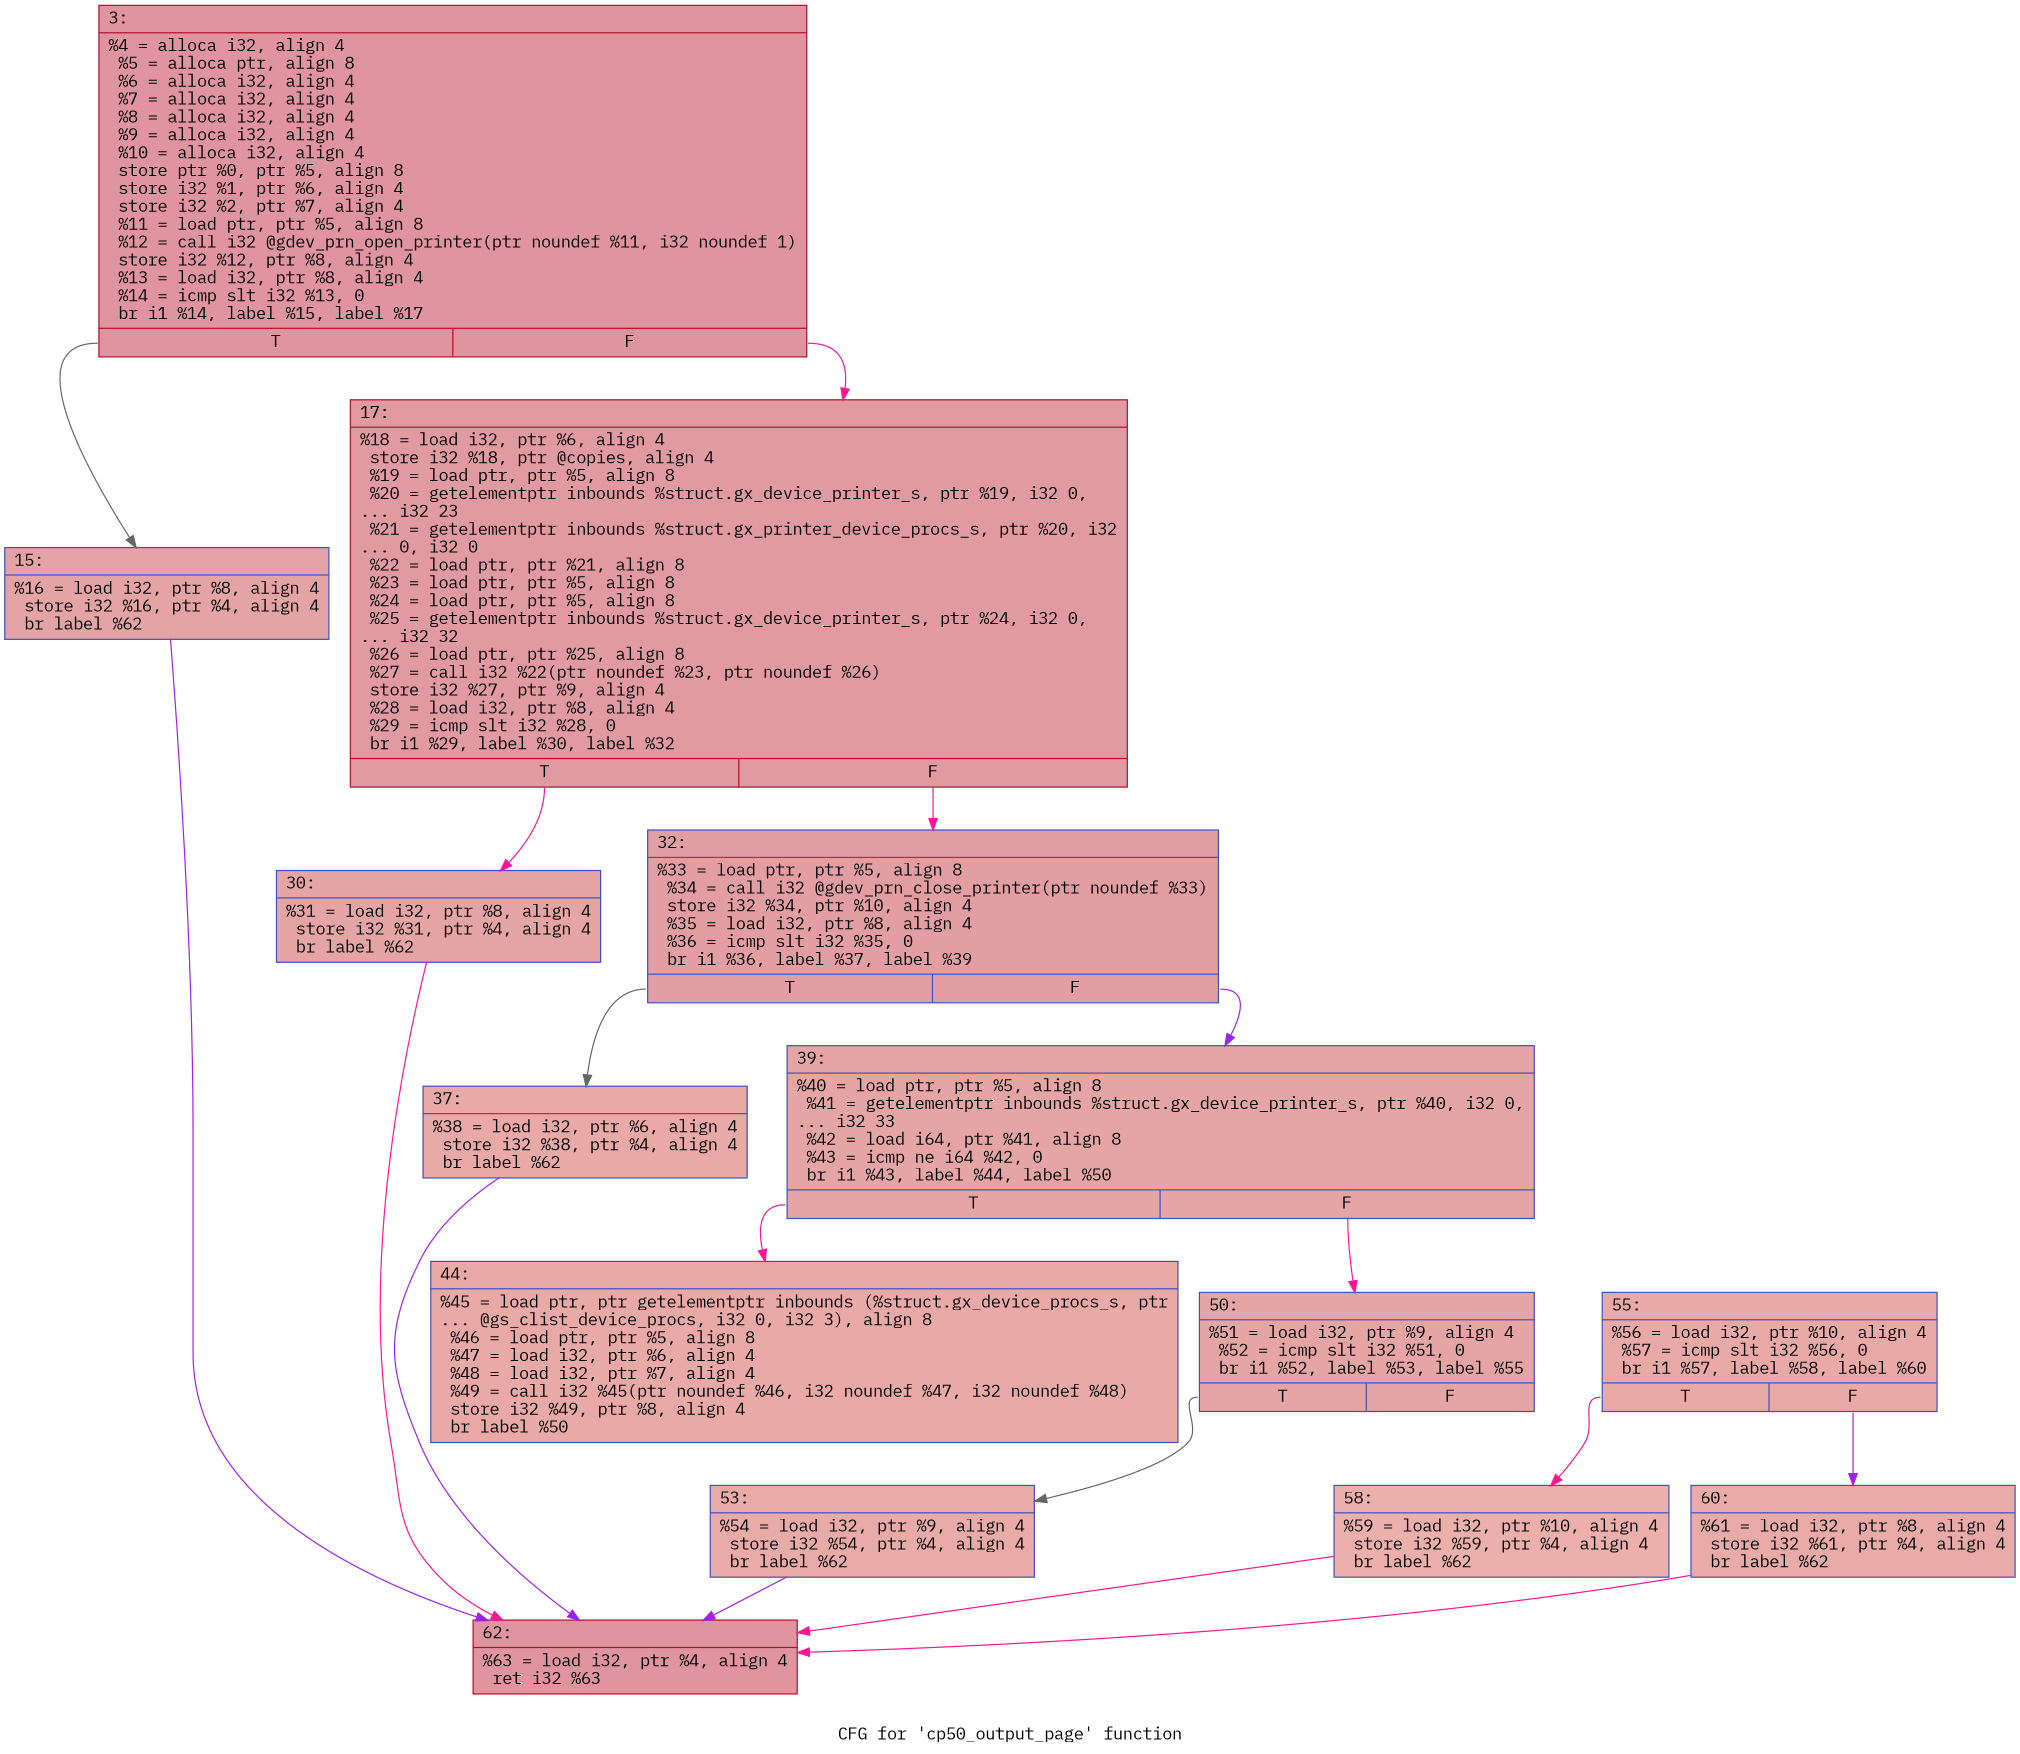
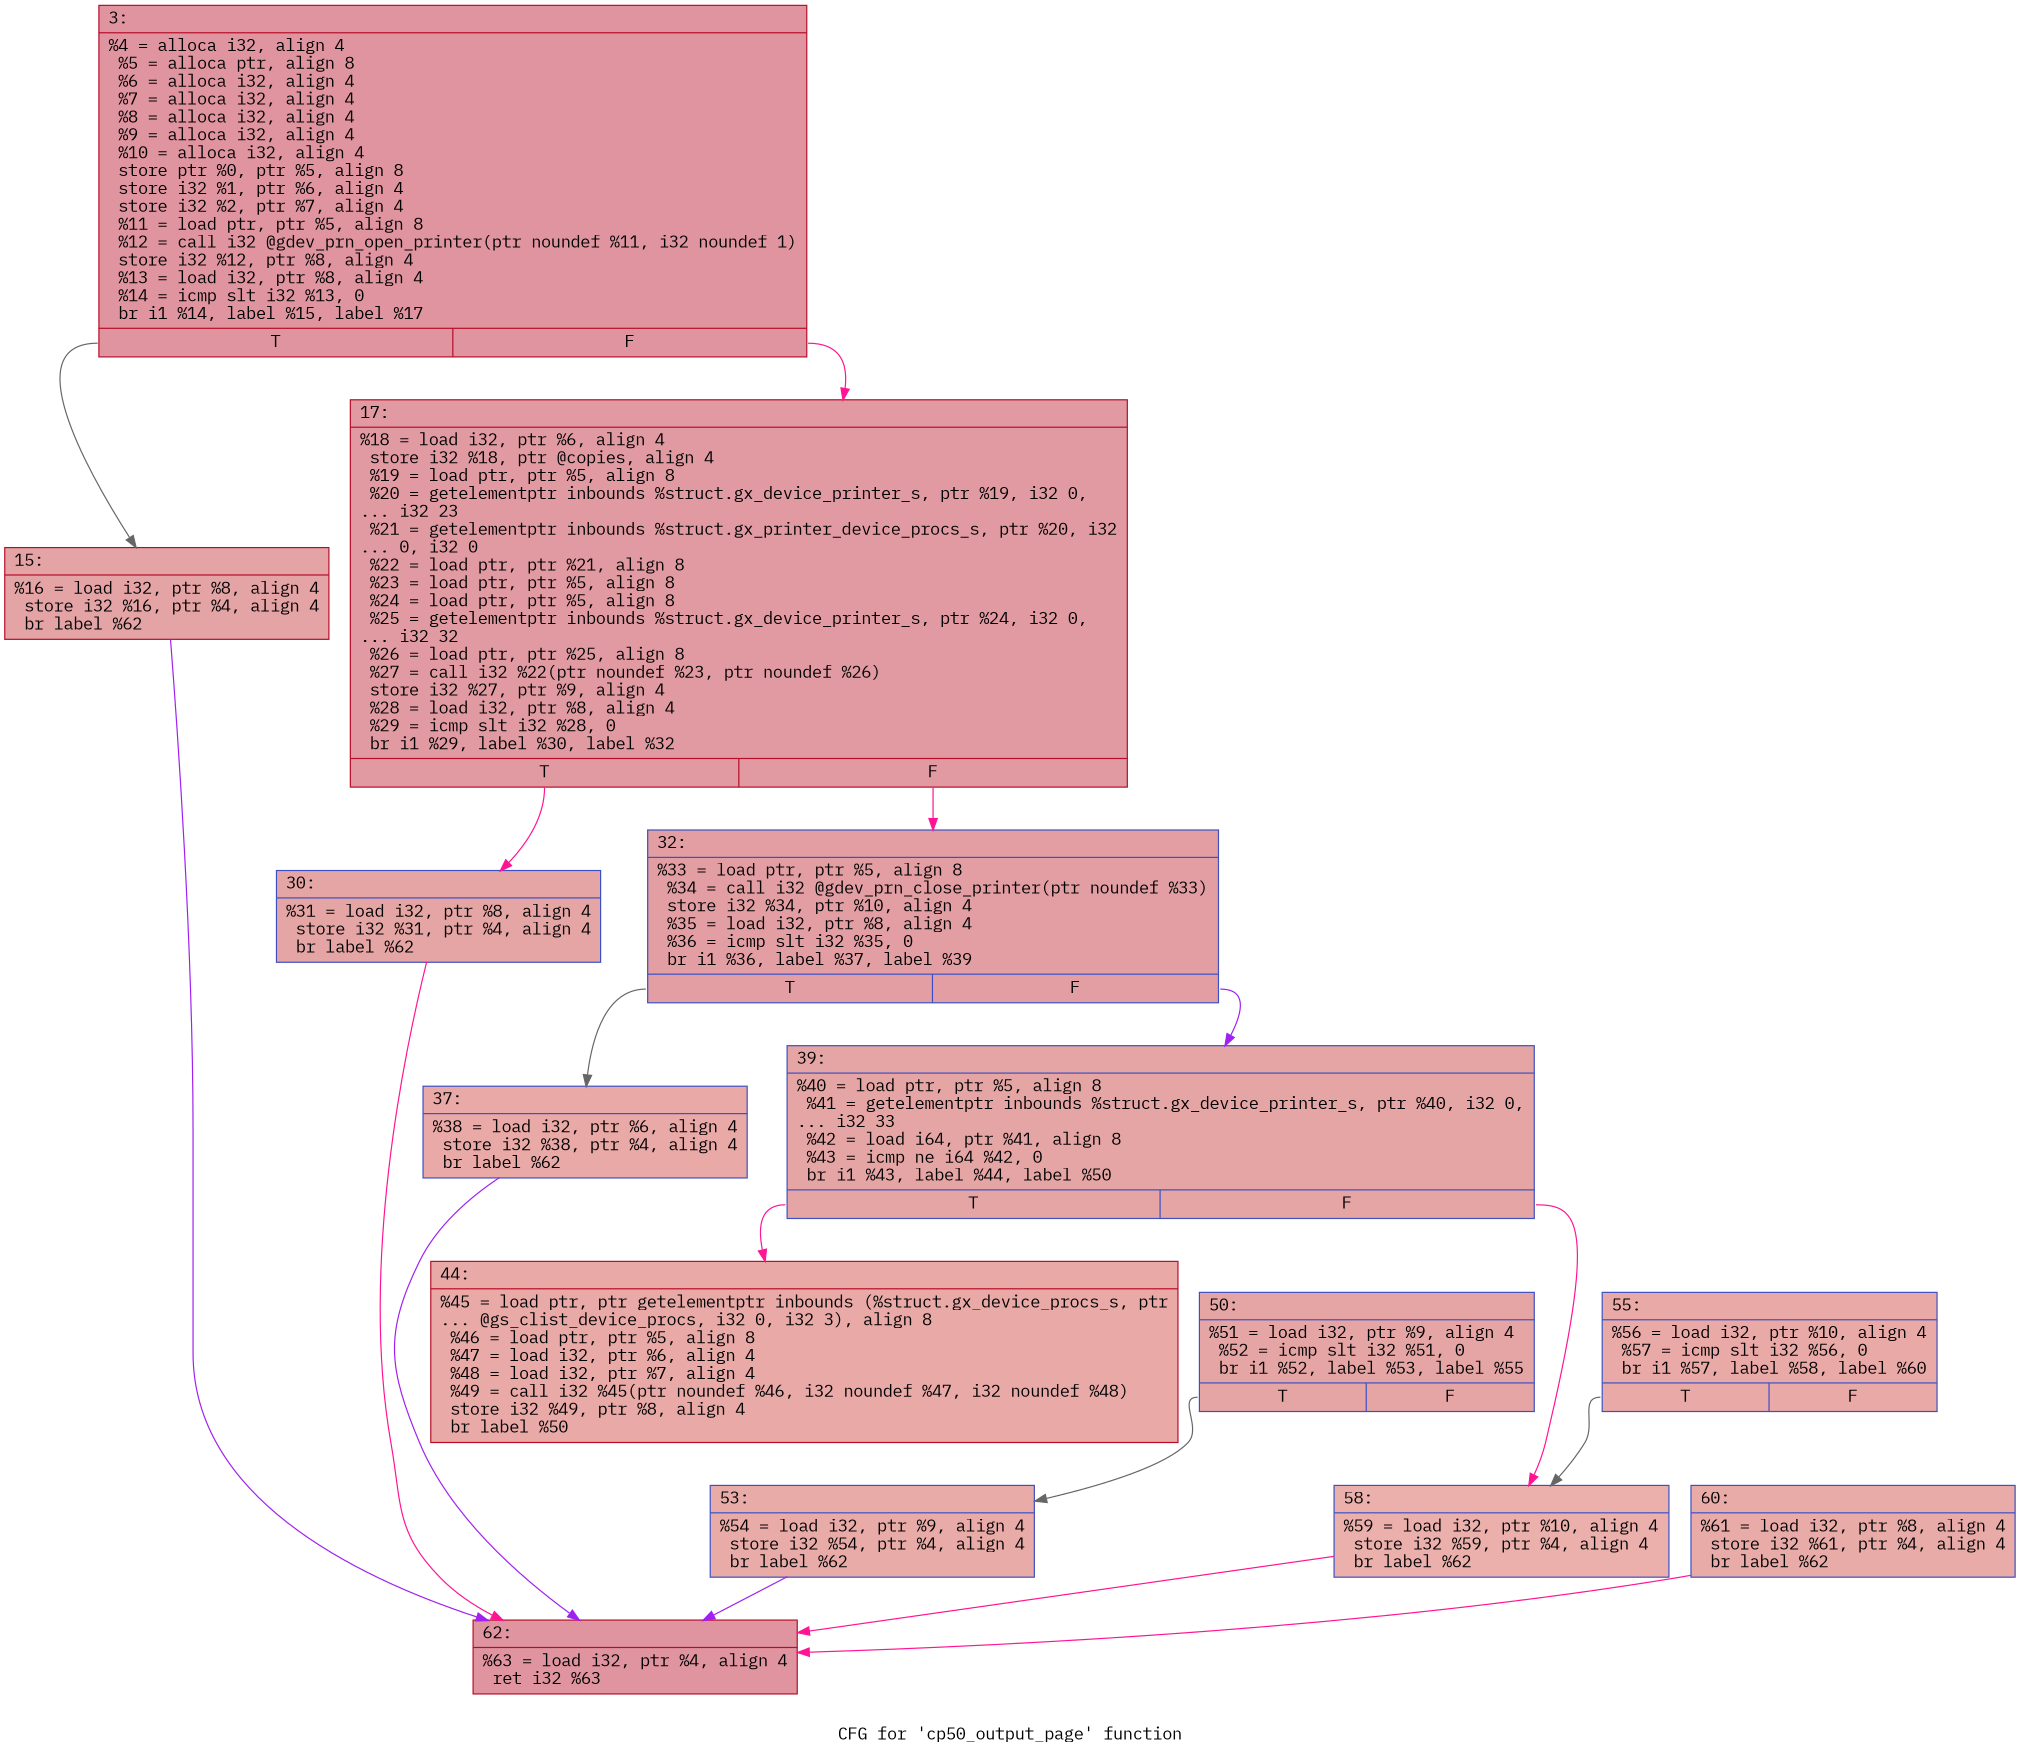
node "15:": color #3d50c3ff -> #b70d28ff
edge "39:" -> "50:": now "39:" -> "58:"
node "44:": color #3d50c3ff -> #b70d28ff
edge "55:" -> "58:": color deeppink -> gray40
edge "55:" -> "60:": removed
